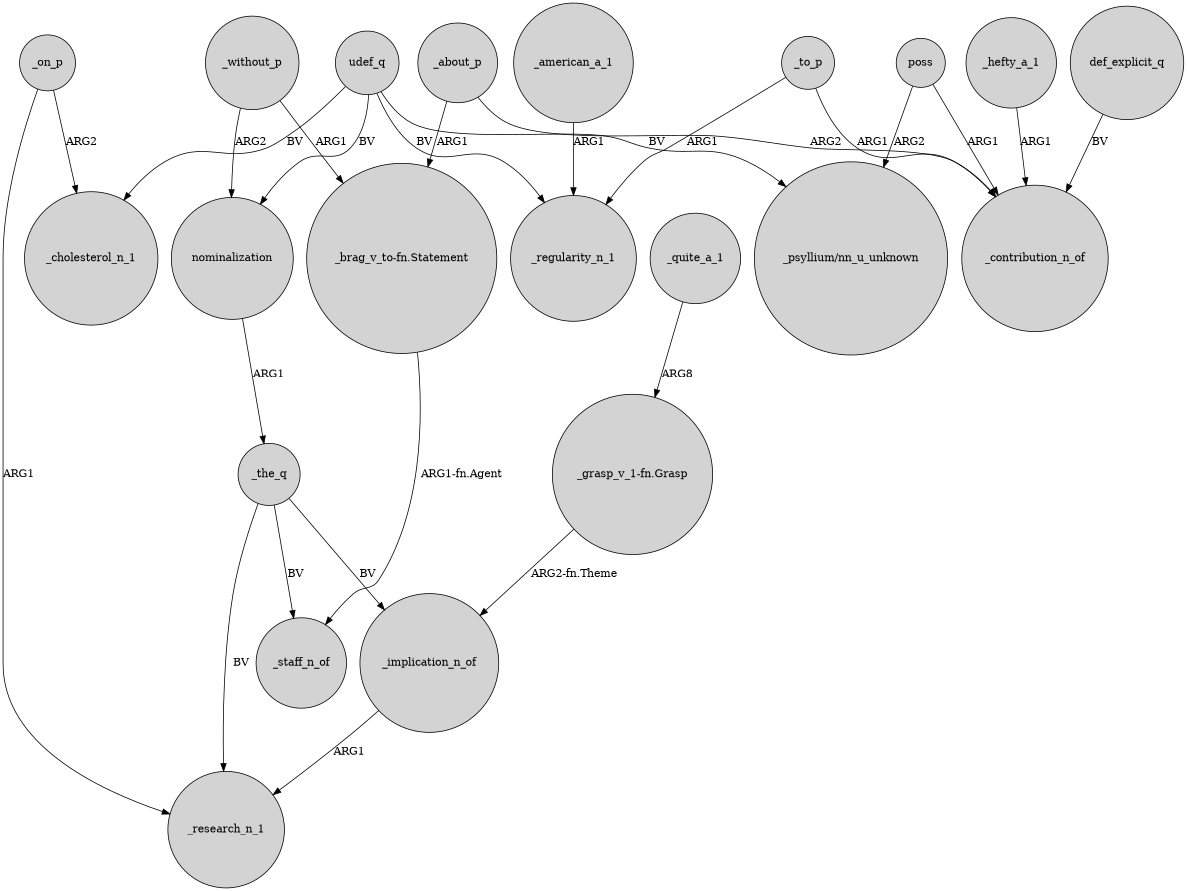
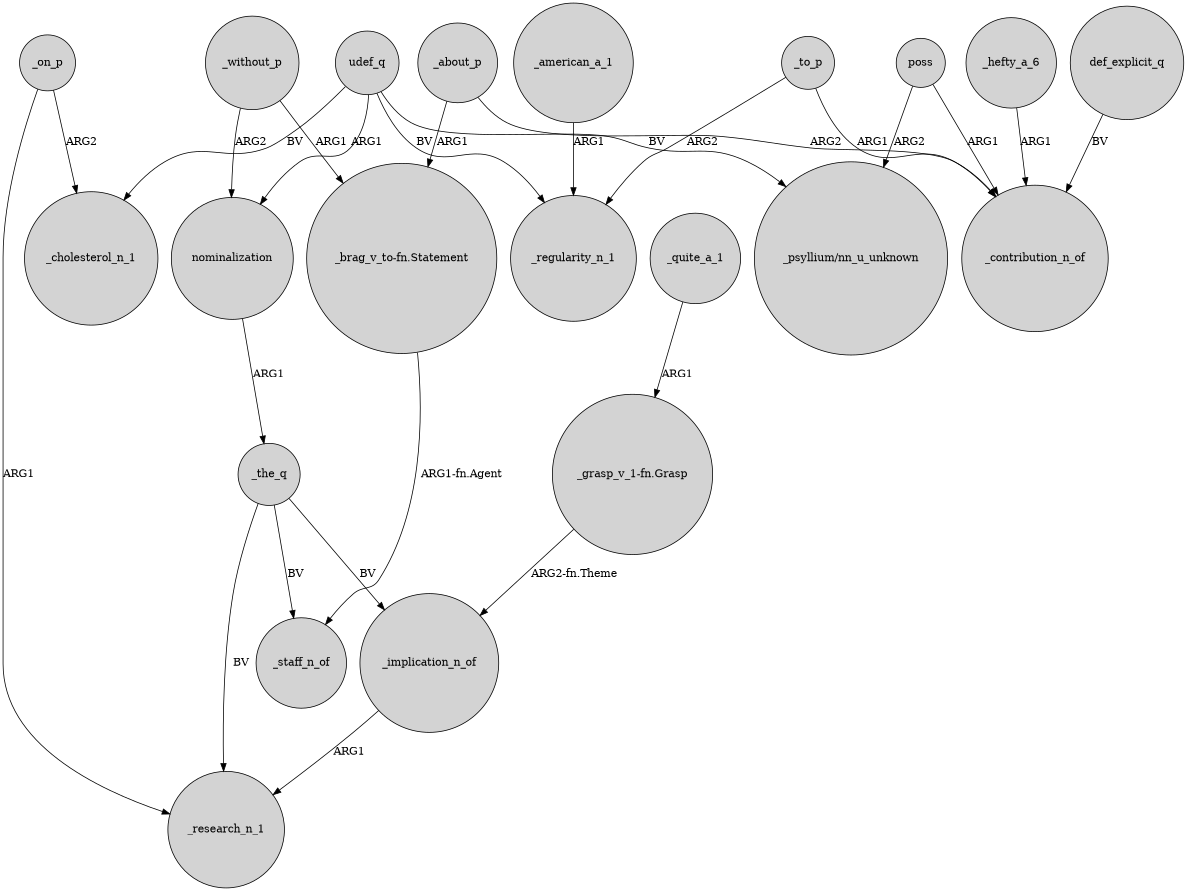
node "_hefty_a_1": label "_hefty_a_1" -> "_hefty_a_6"
edge "udef_q" -> "nominalization": label "BV" -> "ARG1"
edge "_to_p" -> "_regularity_n_1": label "ARG1" -> "ARG2"
edge "_quite_a_1" -> "_grasp_v_1-fn.Grasp": label "ARG8" -> "ARG1"
